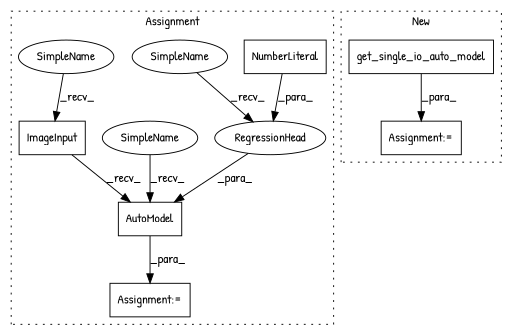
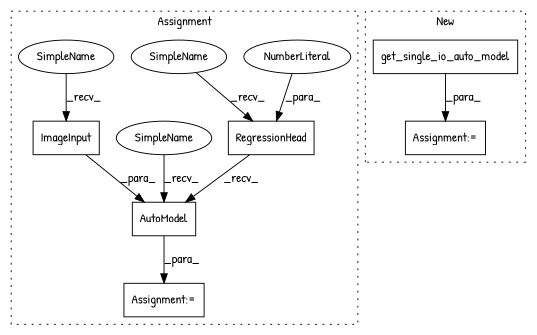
node "NumberLiteral": shape box -> ellipse
node "RegressionHead": shape ellipse -> box
edge "ImageInput" -> "AutoModel": label "_recv_" -> "_para_"
edge "RegressionHead" -> "AutoModel": label "_para_" -> "_recv_"
